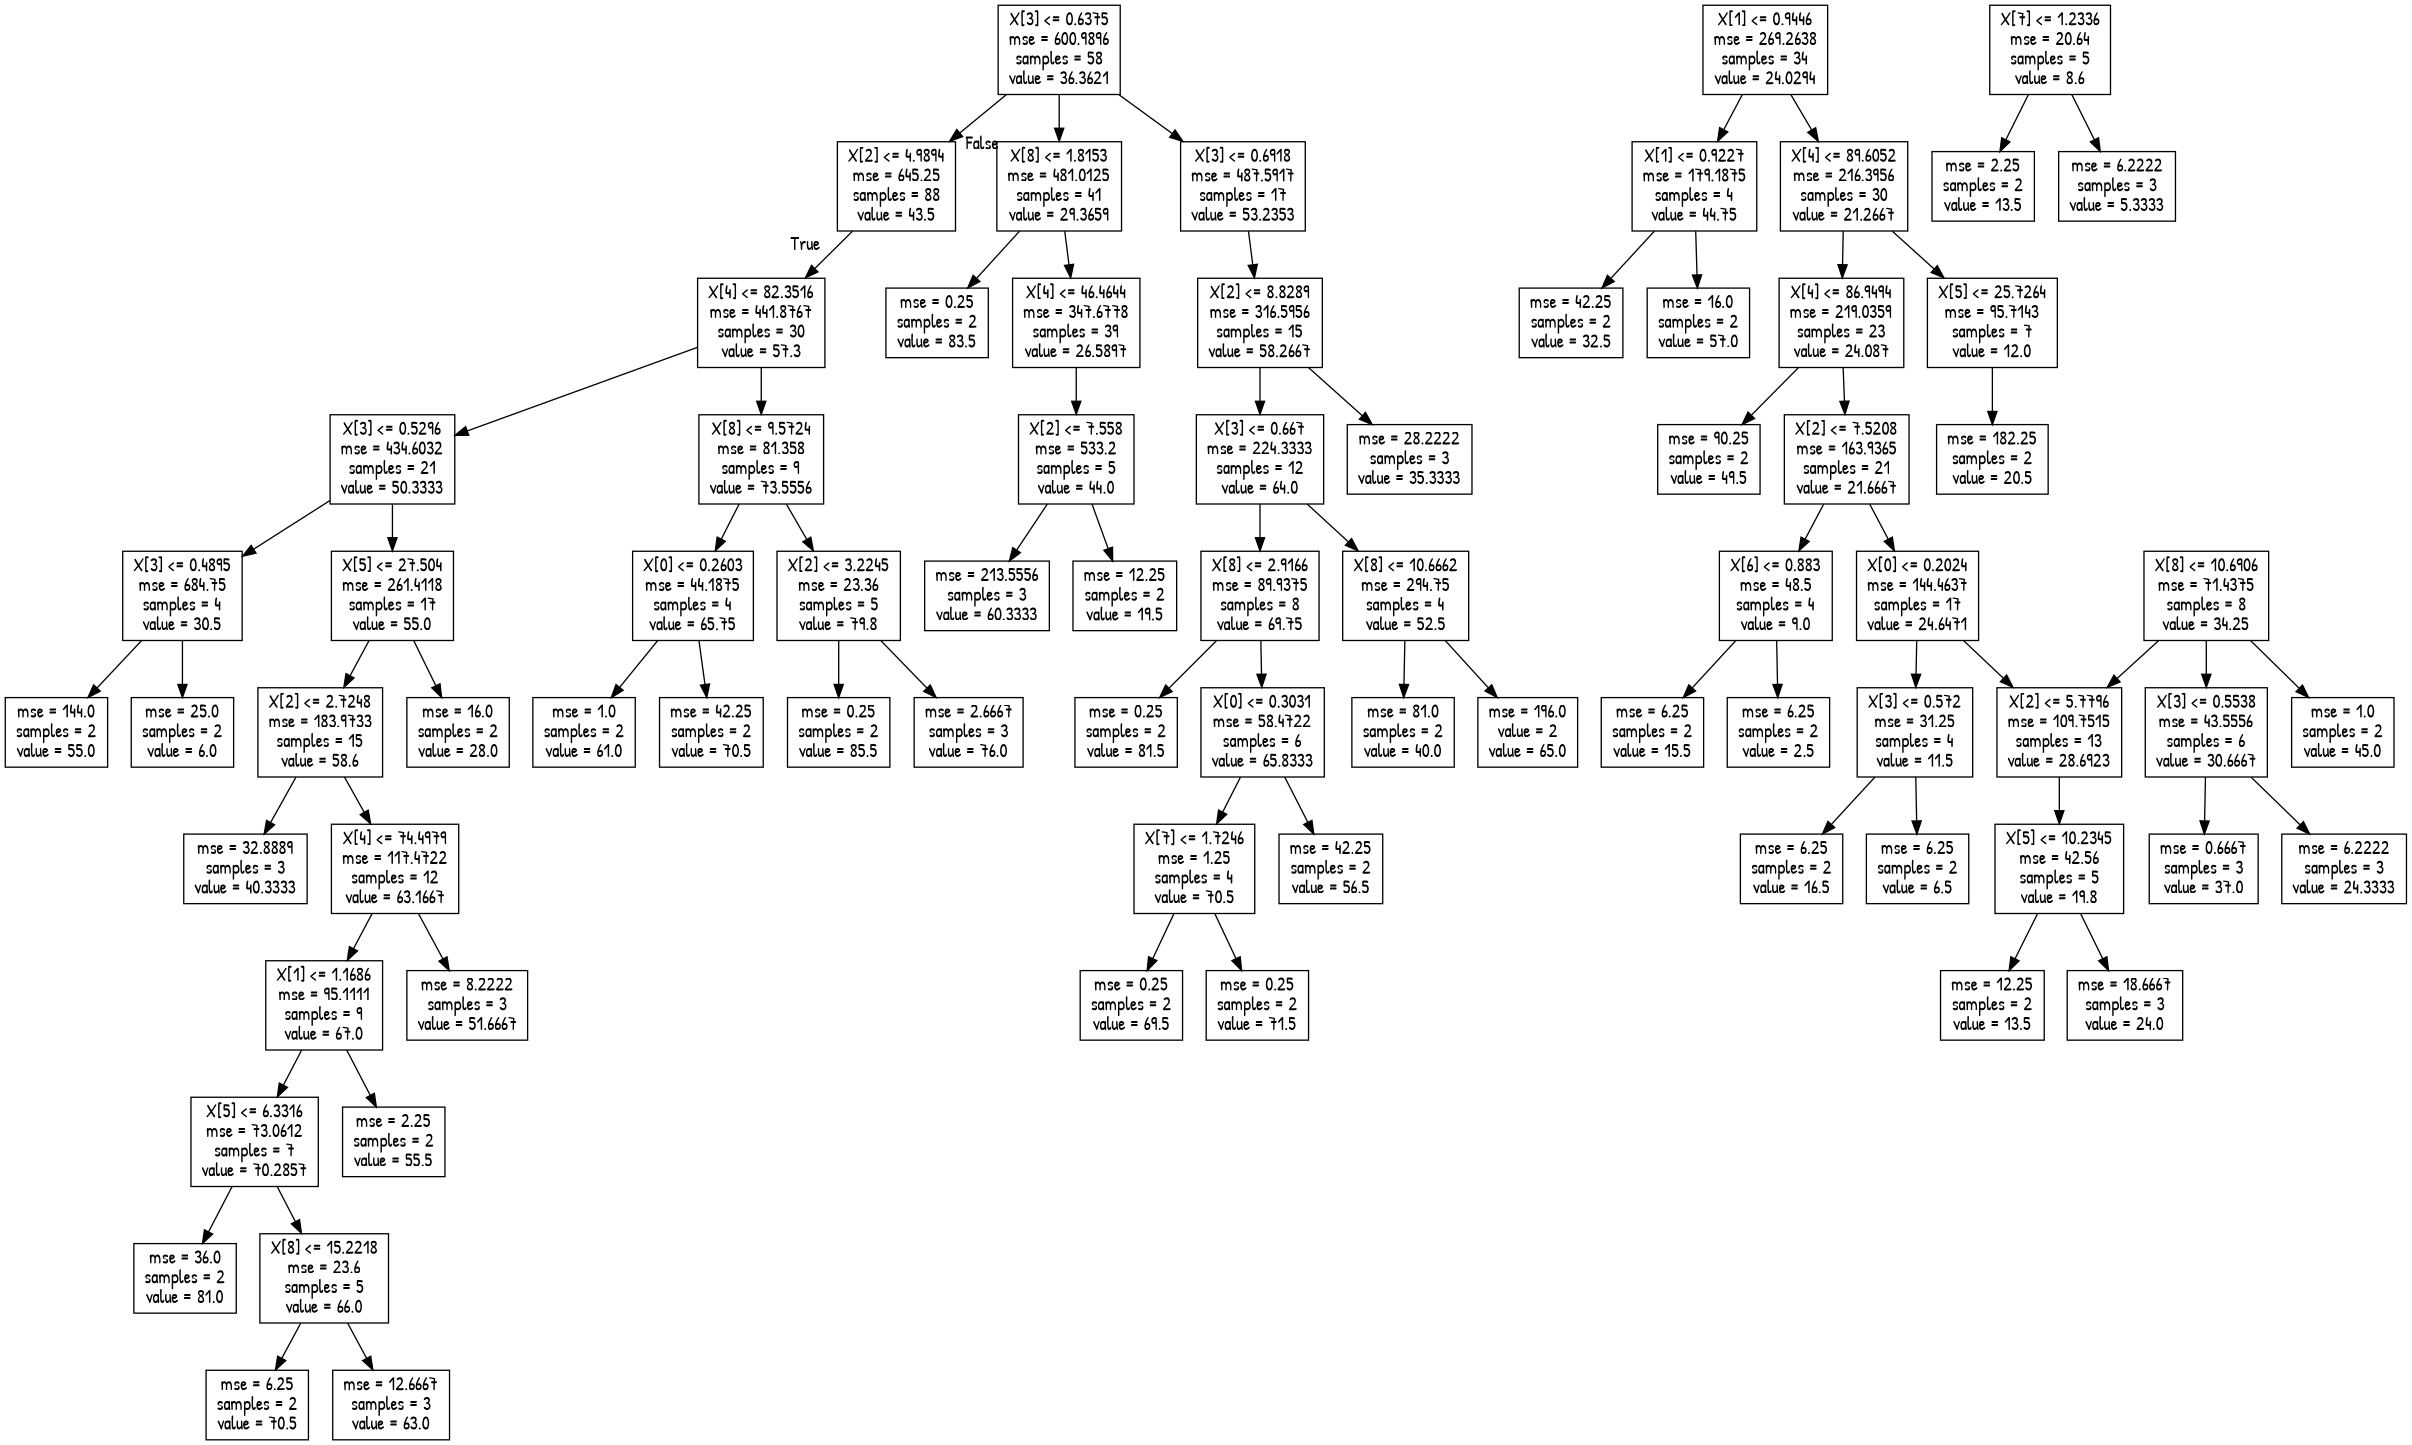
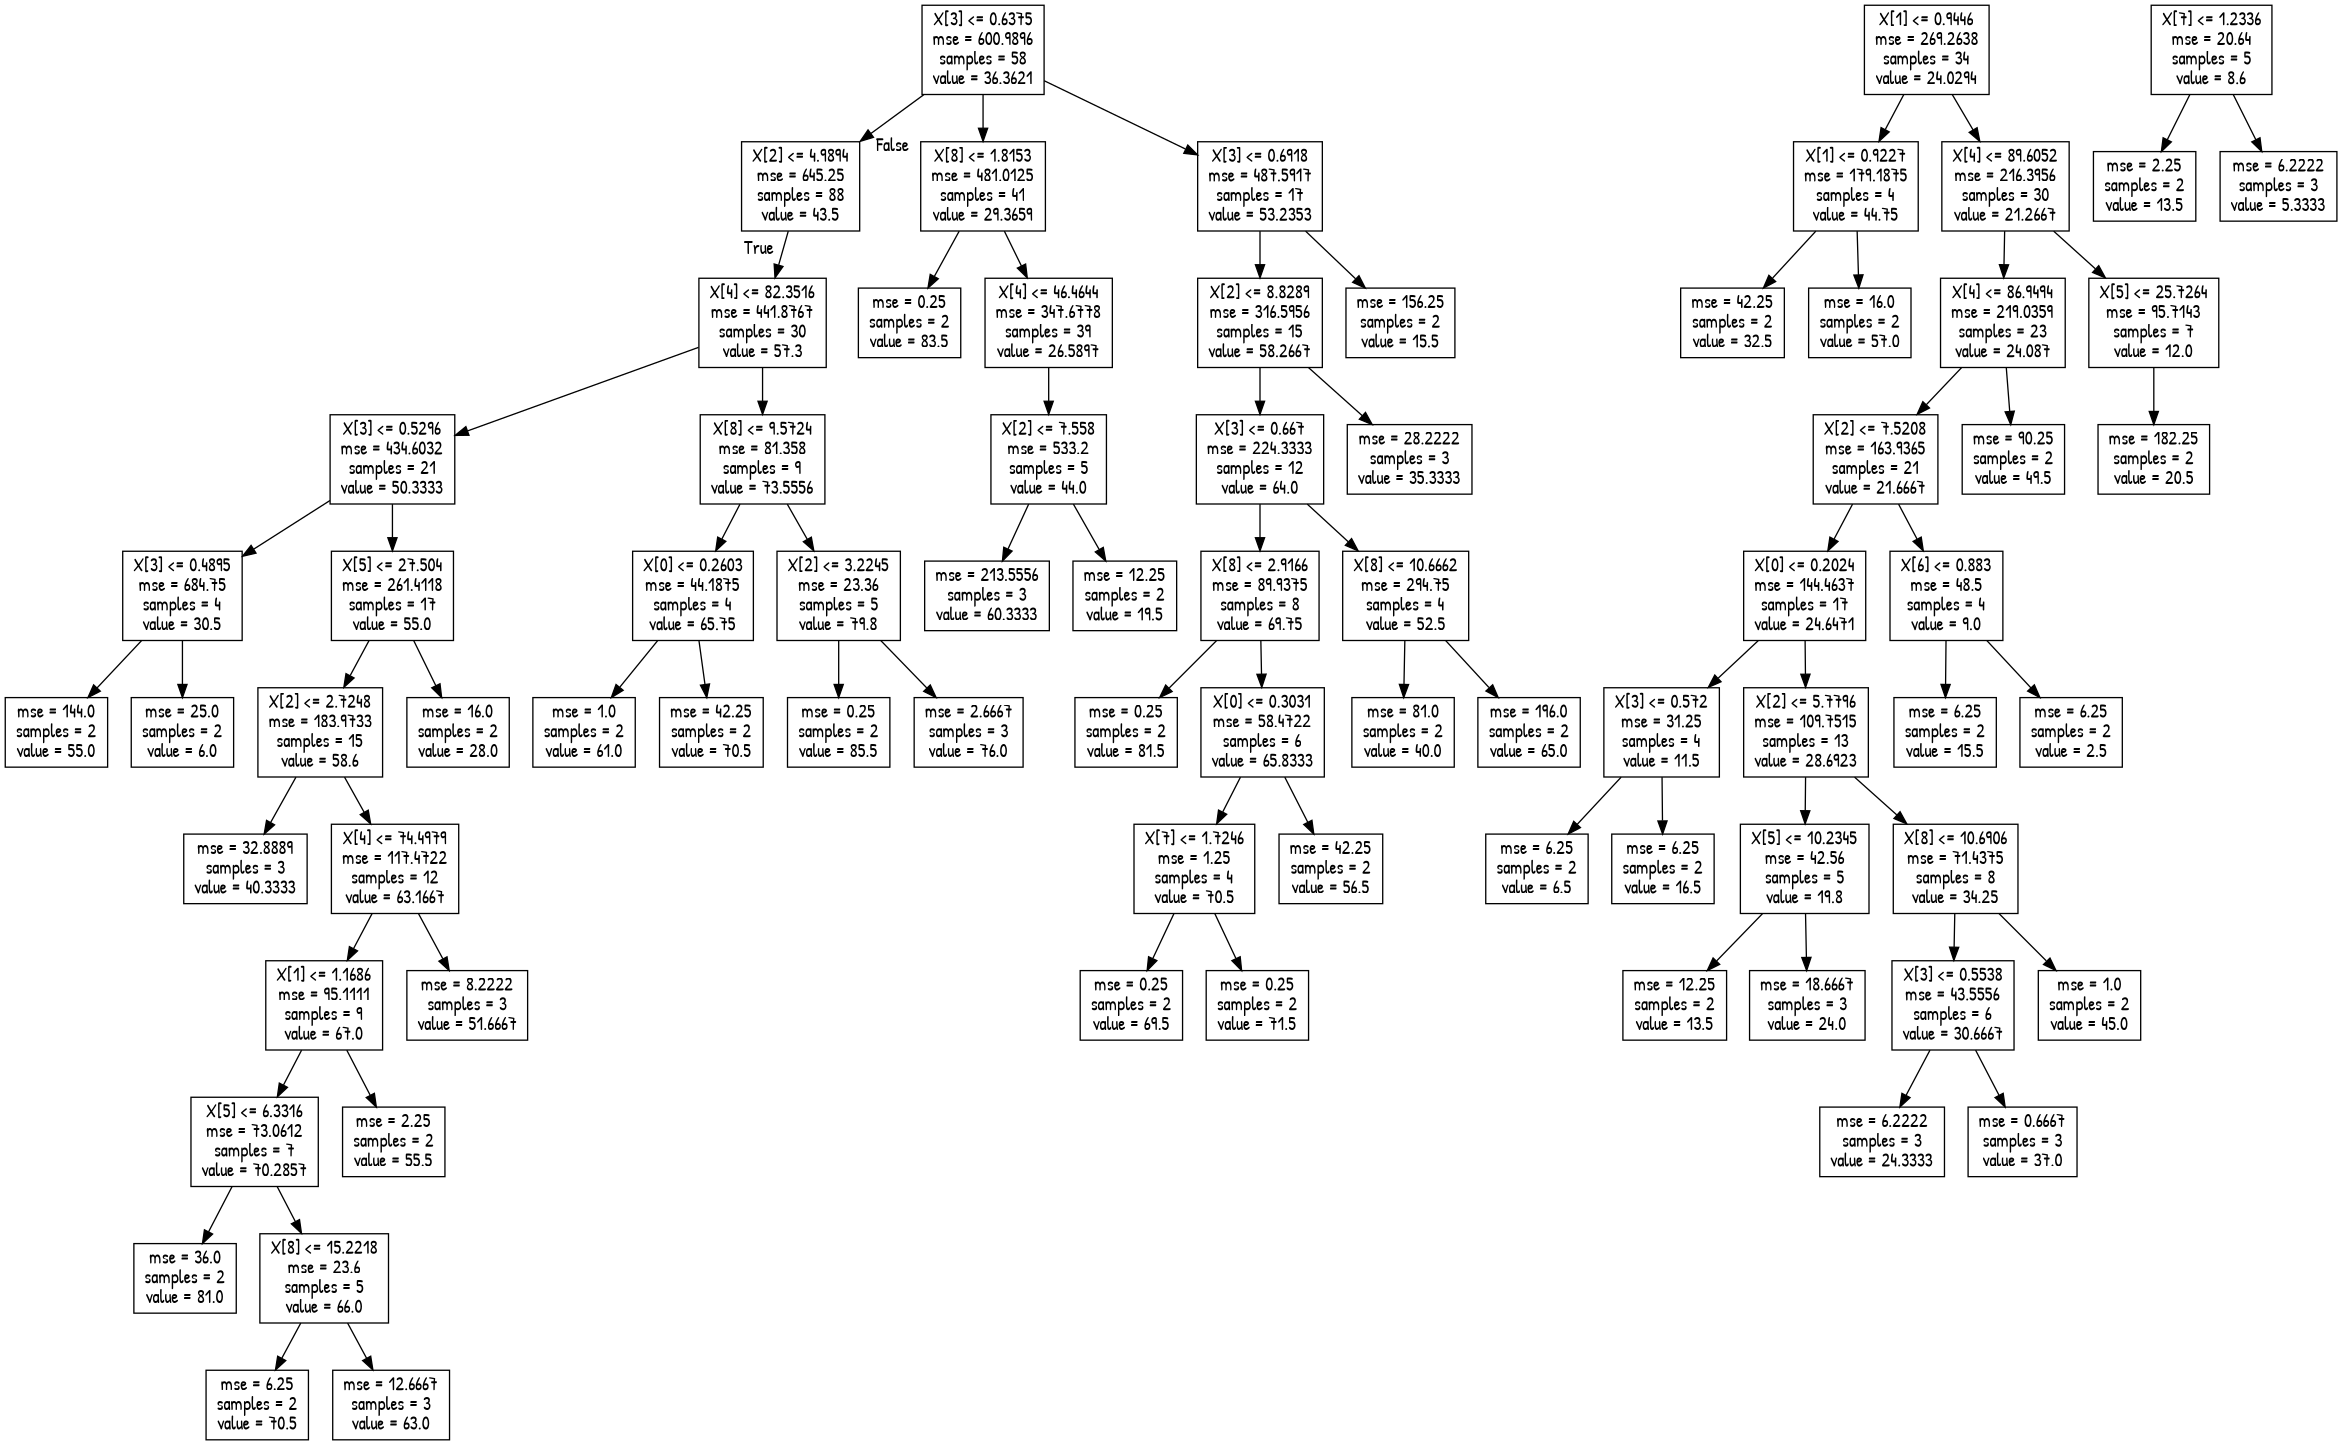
node "mse = 156.25 samples = 2 value = 15.5": added
edge "X[8] <= 10.6906 mse = 71.4375 samples = 8 value = 34.25" -> "X[2] <= 5.7796 mse = 109.7515 samples = 13 value = 28.6923": reversed
node "mse = 196.0 value = 2 value = 65.0": label "mse = 196.0 value = 2 value = 65.0" -> "mse = 196.0 samples = 2 value = 65.0"
